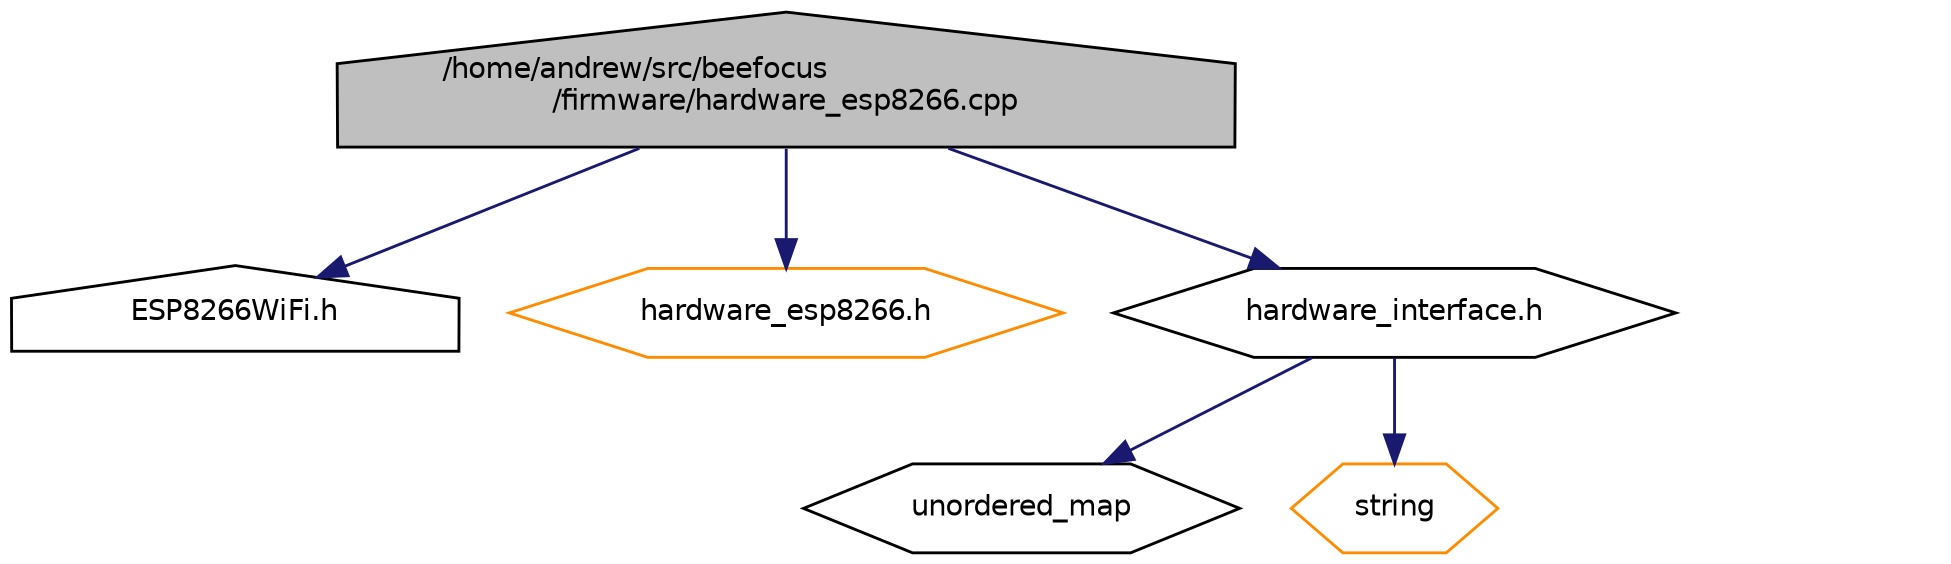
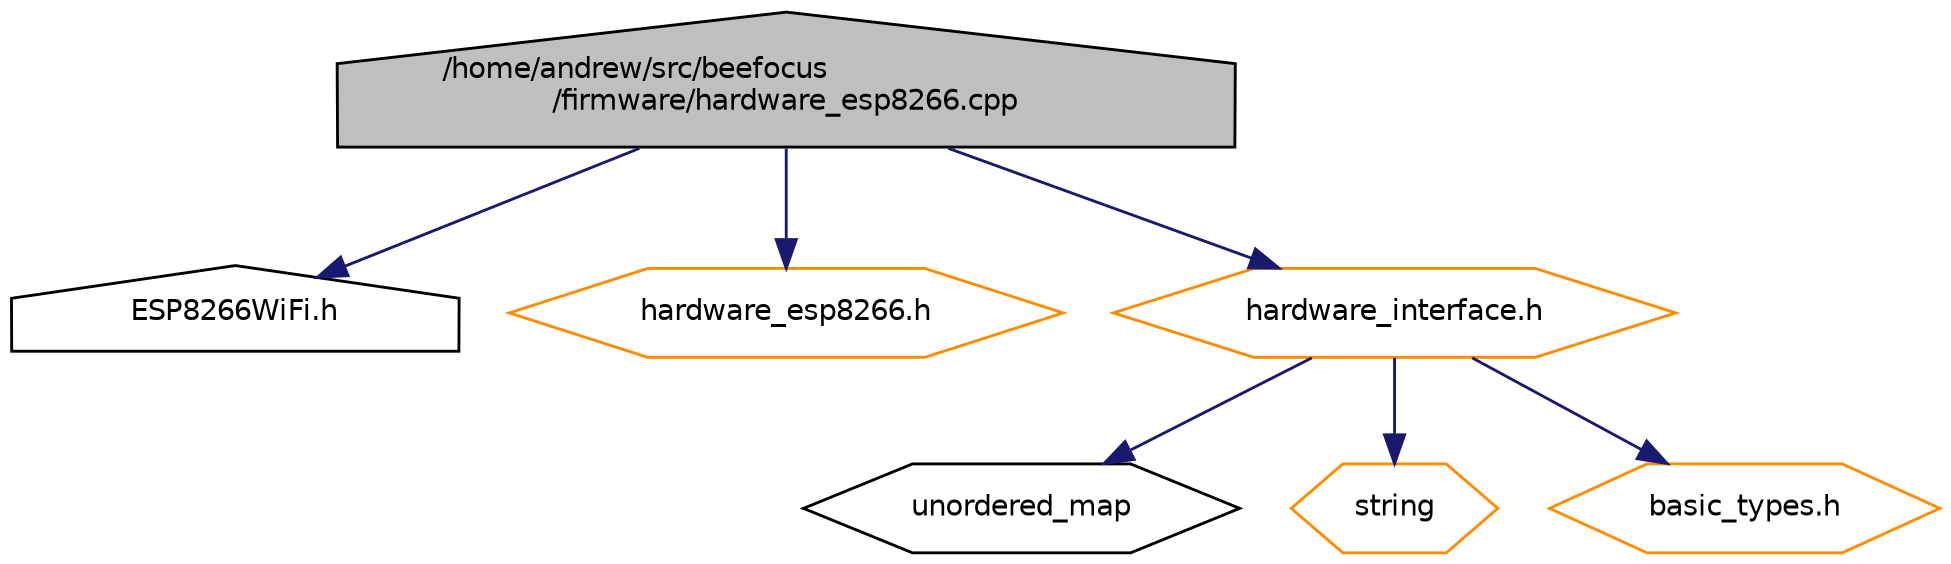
node "hardware_interface.h": color black -> darkorange
node "basic_types.h": added
